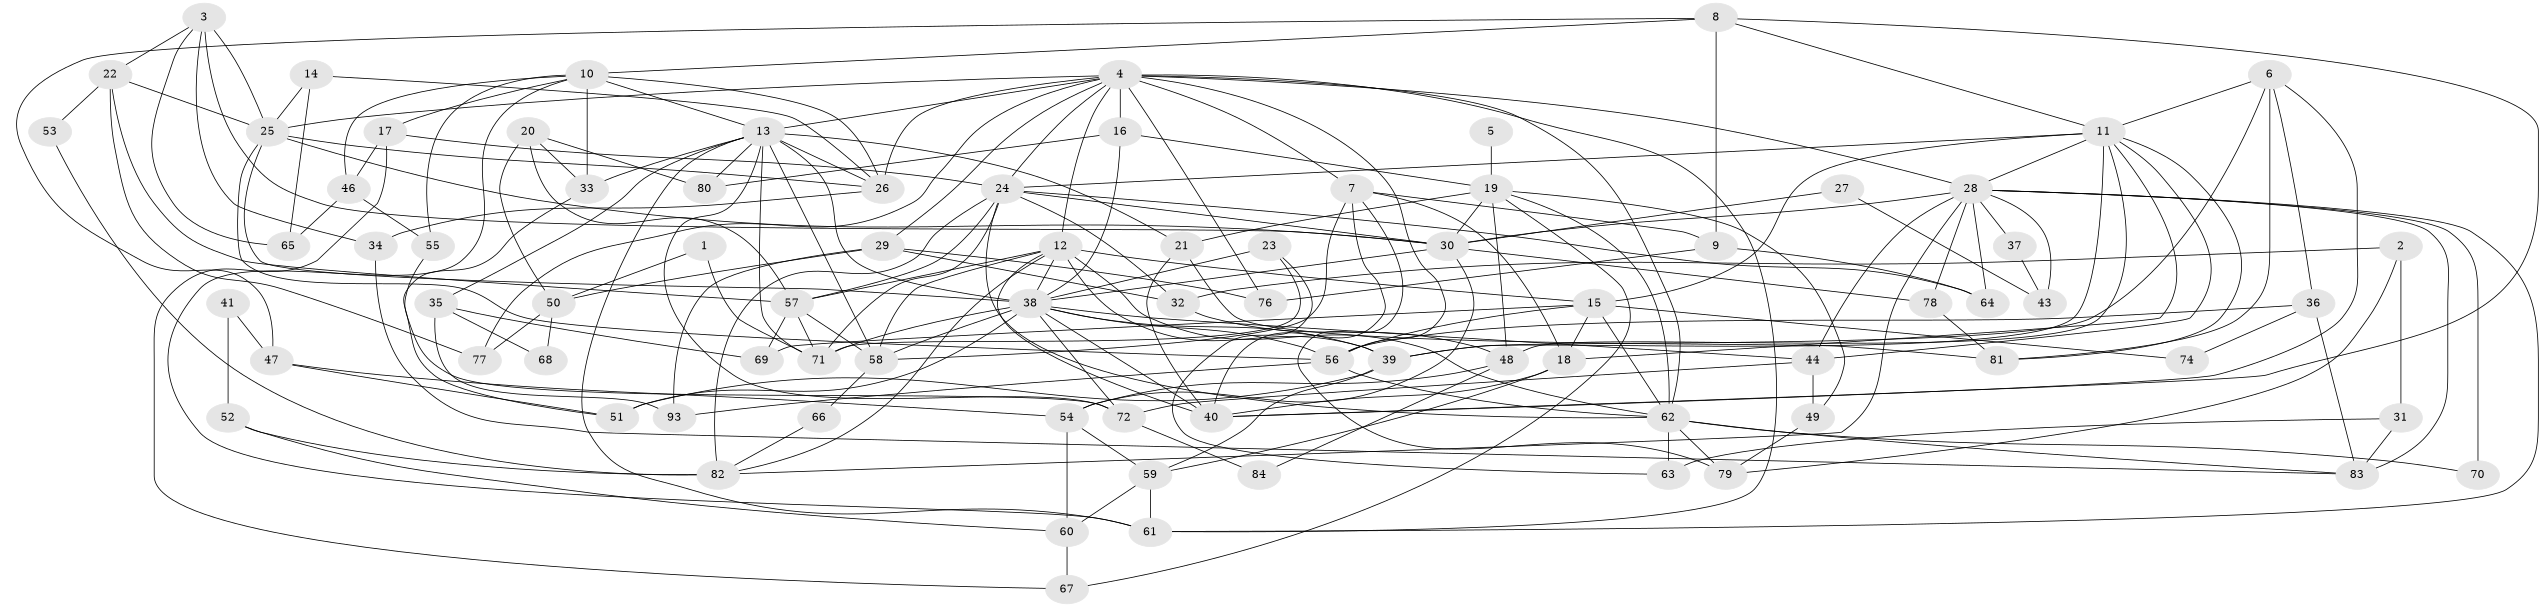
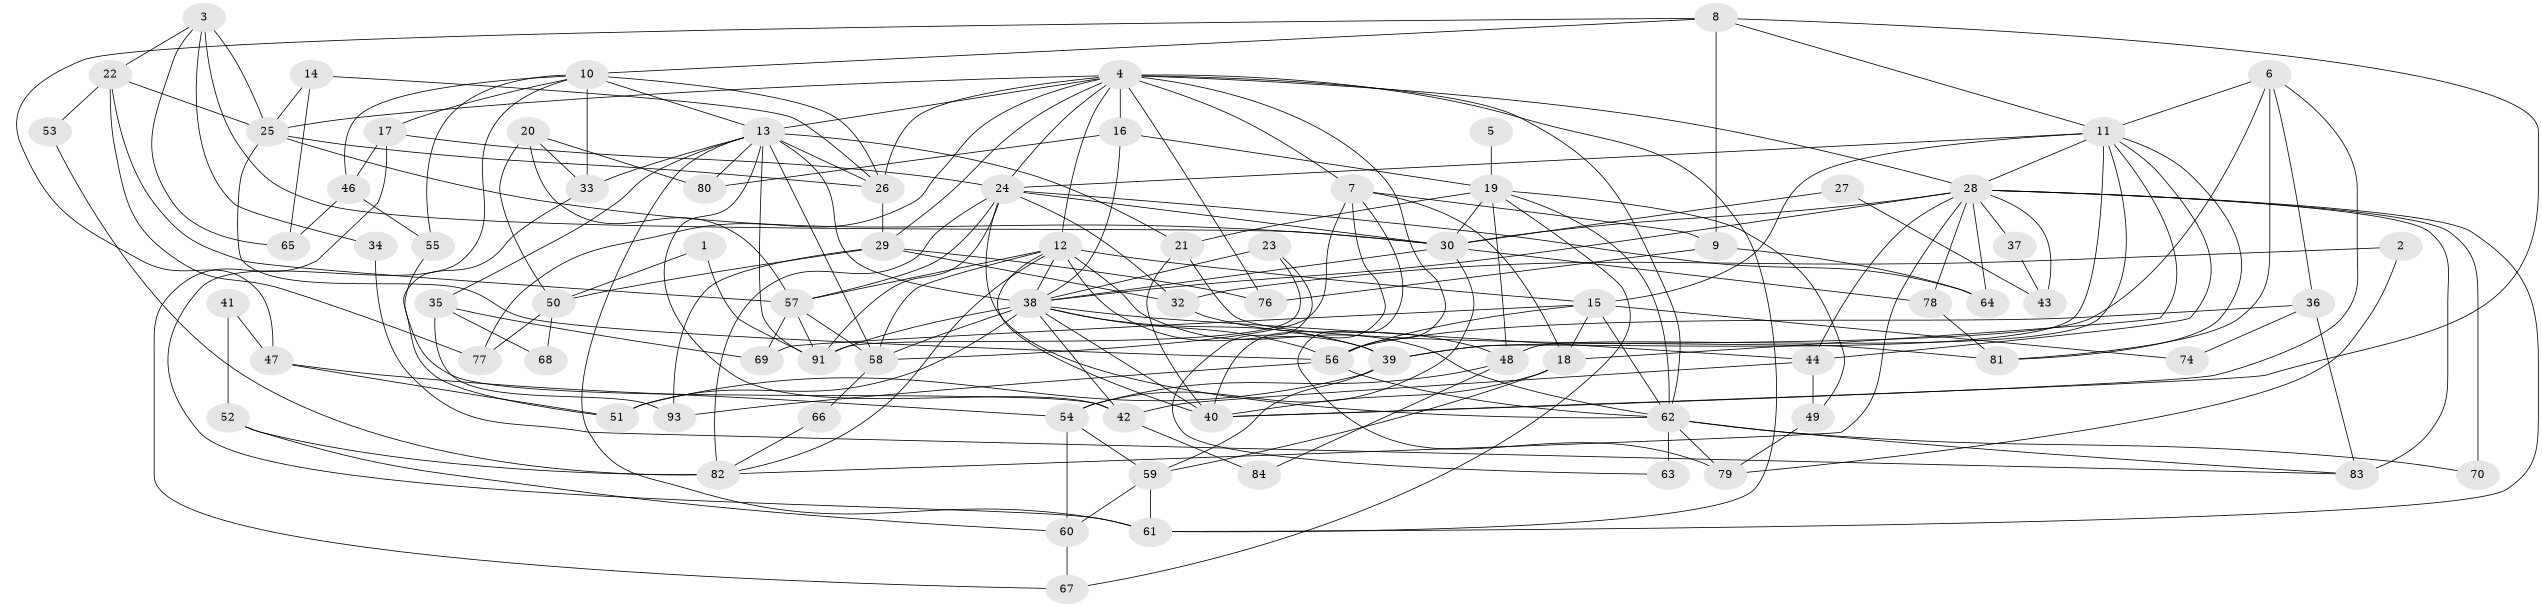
edge "26" -- "34": now "26" -- "29"
edge "25" -- "38": now "28" -- "38"
node "71": label "71" -> "91"
node "72": label "72" -> "42"
node "31": removed
